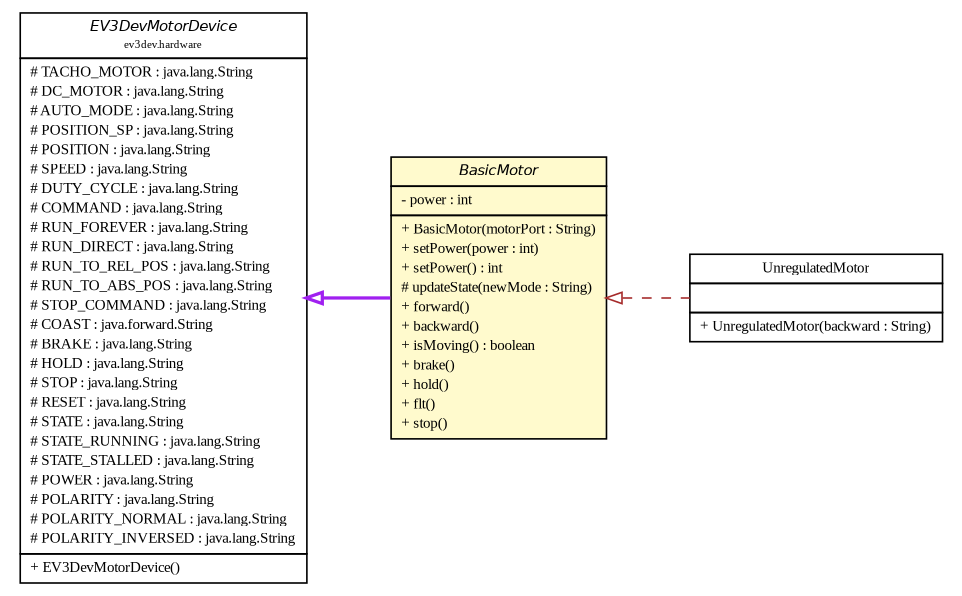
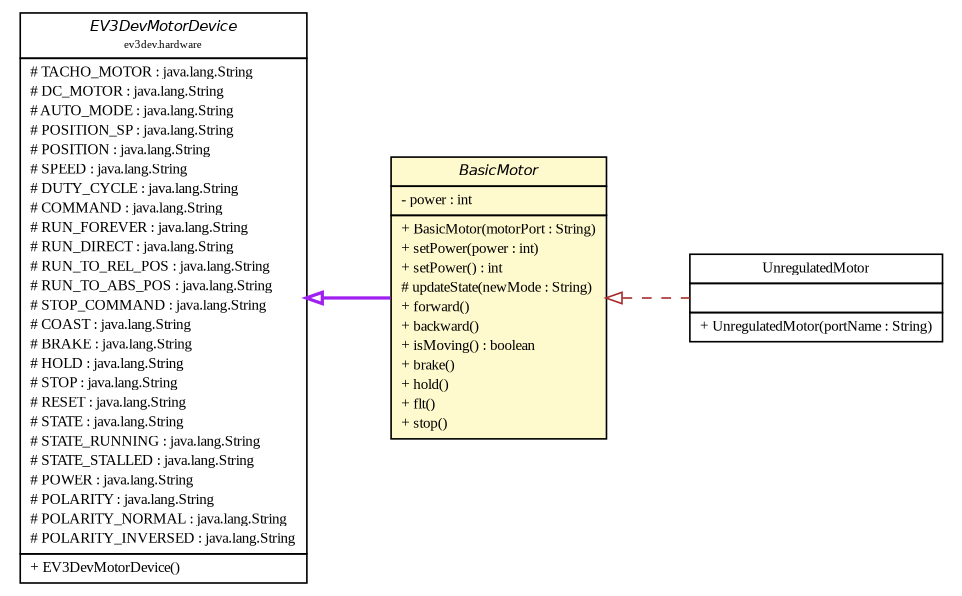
node "EV3DevMotorDevice": text "# COAST : java.forward.String" -> "# COAST : java.lang.String"
node "UnregulatedMotor": text "+ UnregulatedMotor(backward : String)" -> "+ UnregulatedMotor(portName : String)"
